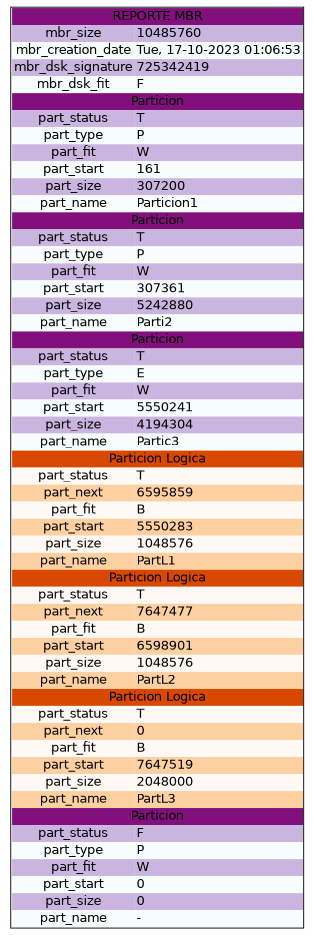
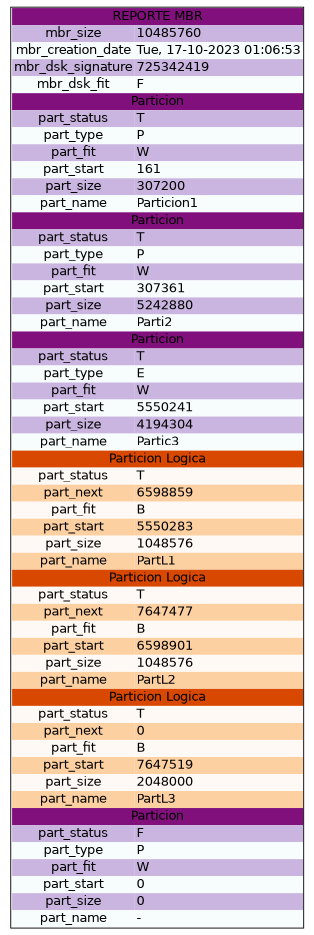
node "REPORTE MBR": text "6595859" -> "6598859"
